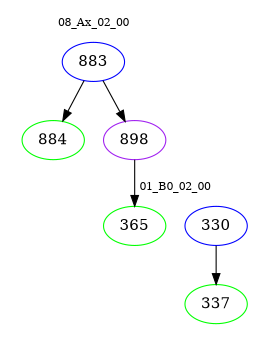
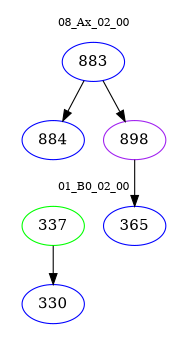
node "884": color green -> blue
node "365": color green -> blue
edge "330" -> "337": reversed
